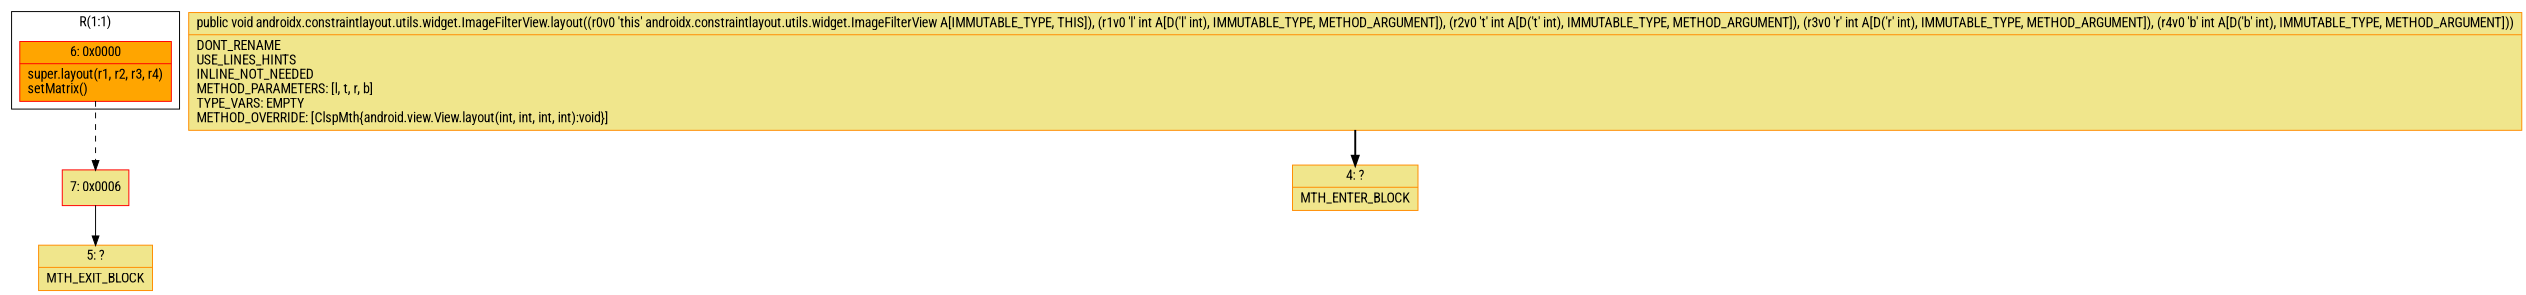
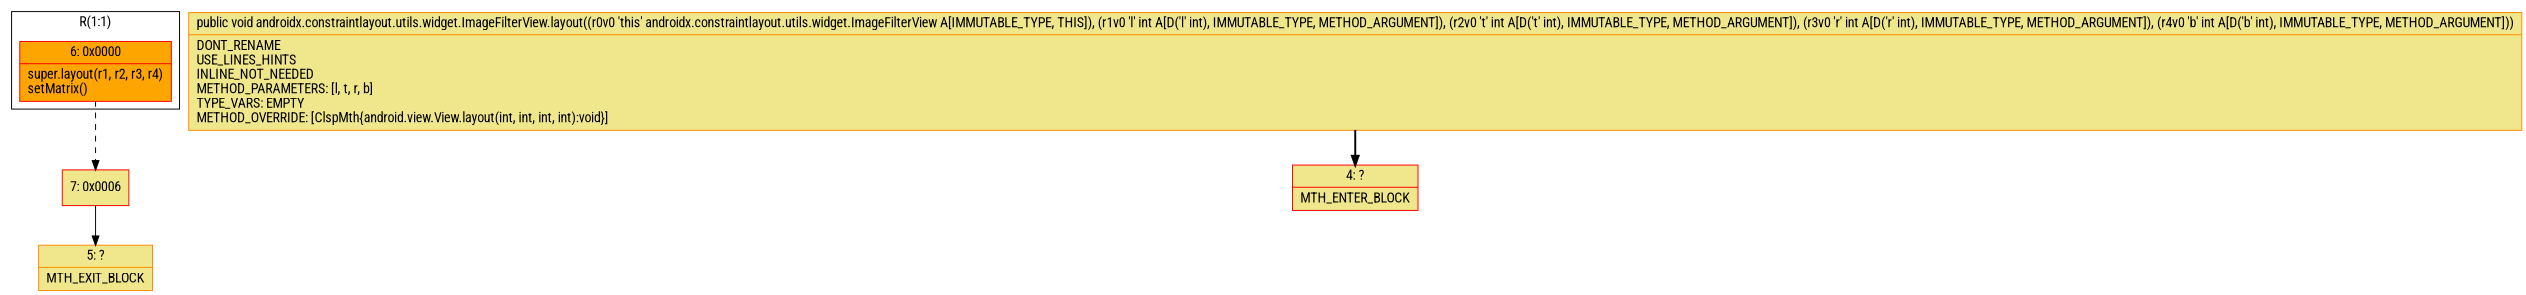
node "4: ?": color darkorange -> red
